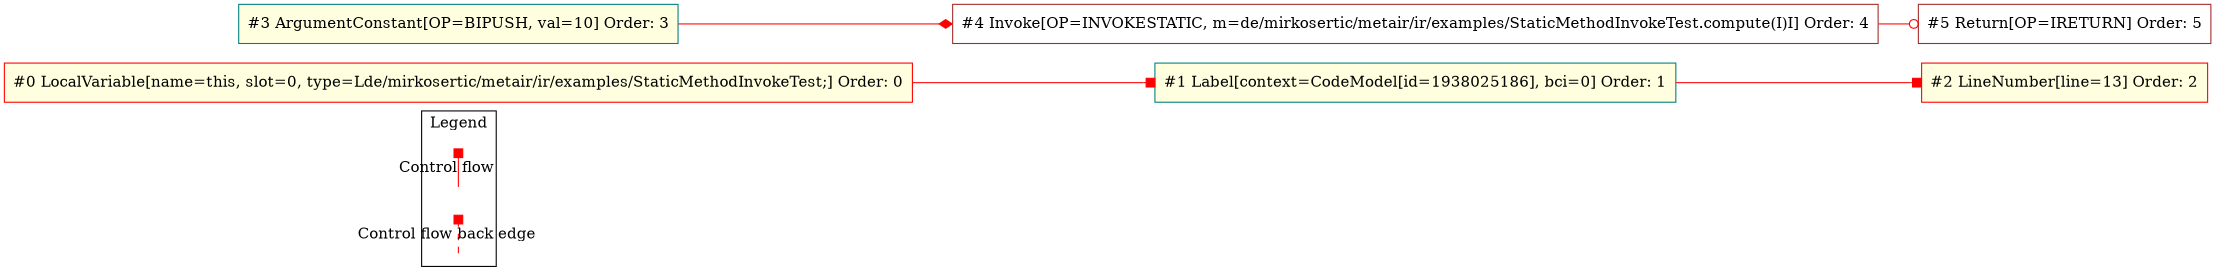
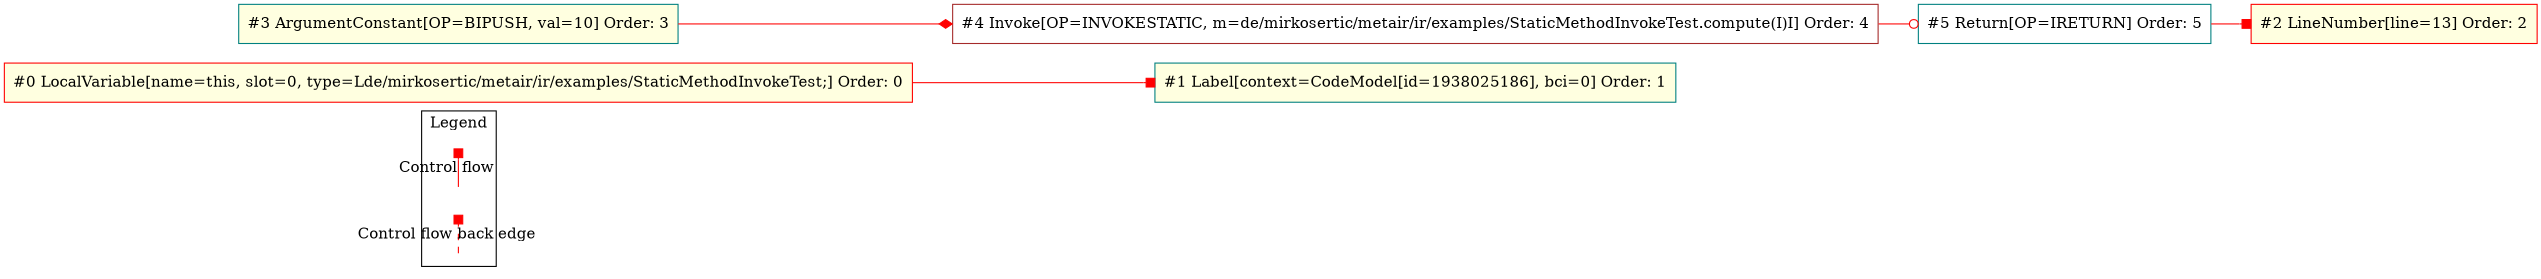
node "#5 Return[OP=IRETURN] Order: 5": color brown -> teal
edge "#1 Label[context=CodeModel[id=1938025186], bci=0] Order: 1" -> "#2 LineNumber[line=13] Order: 2": now "#5 Return[OP=IRETURN] Order: 5" -> "#2 LineNumber[line=13] Order: 2"
